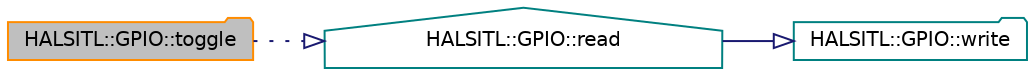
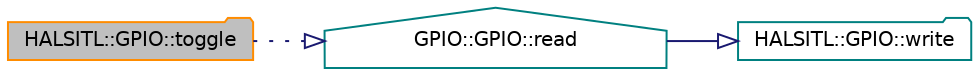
node "HALSITL::GPIO::read": label "HALSITL::GPIO::read" -> "GPIO::GPIO::read"
